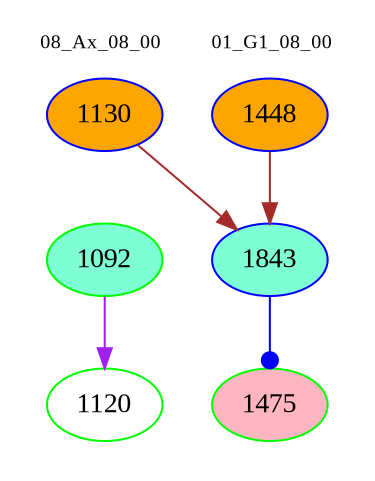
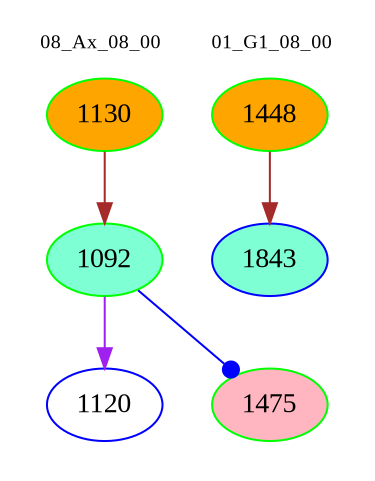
node "1130": color blue -> green
node "1448": color blue -> green
edge "1130" -> "1843": now "1130" -> "1092"
edge "1843" -> "1475": now "1092" -> "1475"
node "1120": color green -> blue
